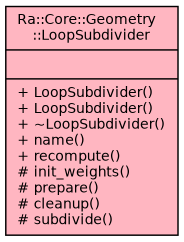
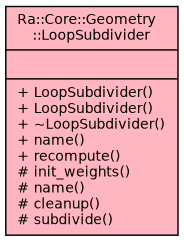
node "Ra::Core::Geometry": text "# prepare()" -> "# name()"
